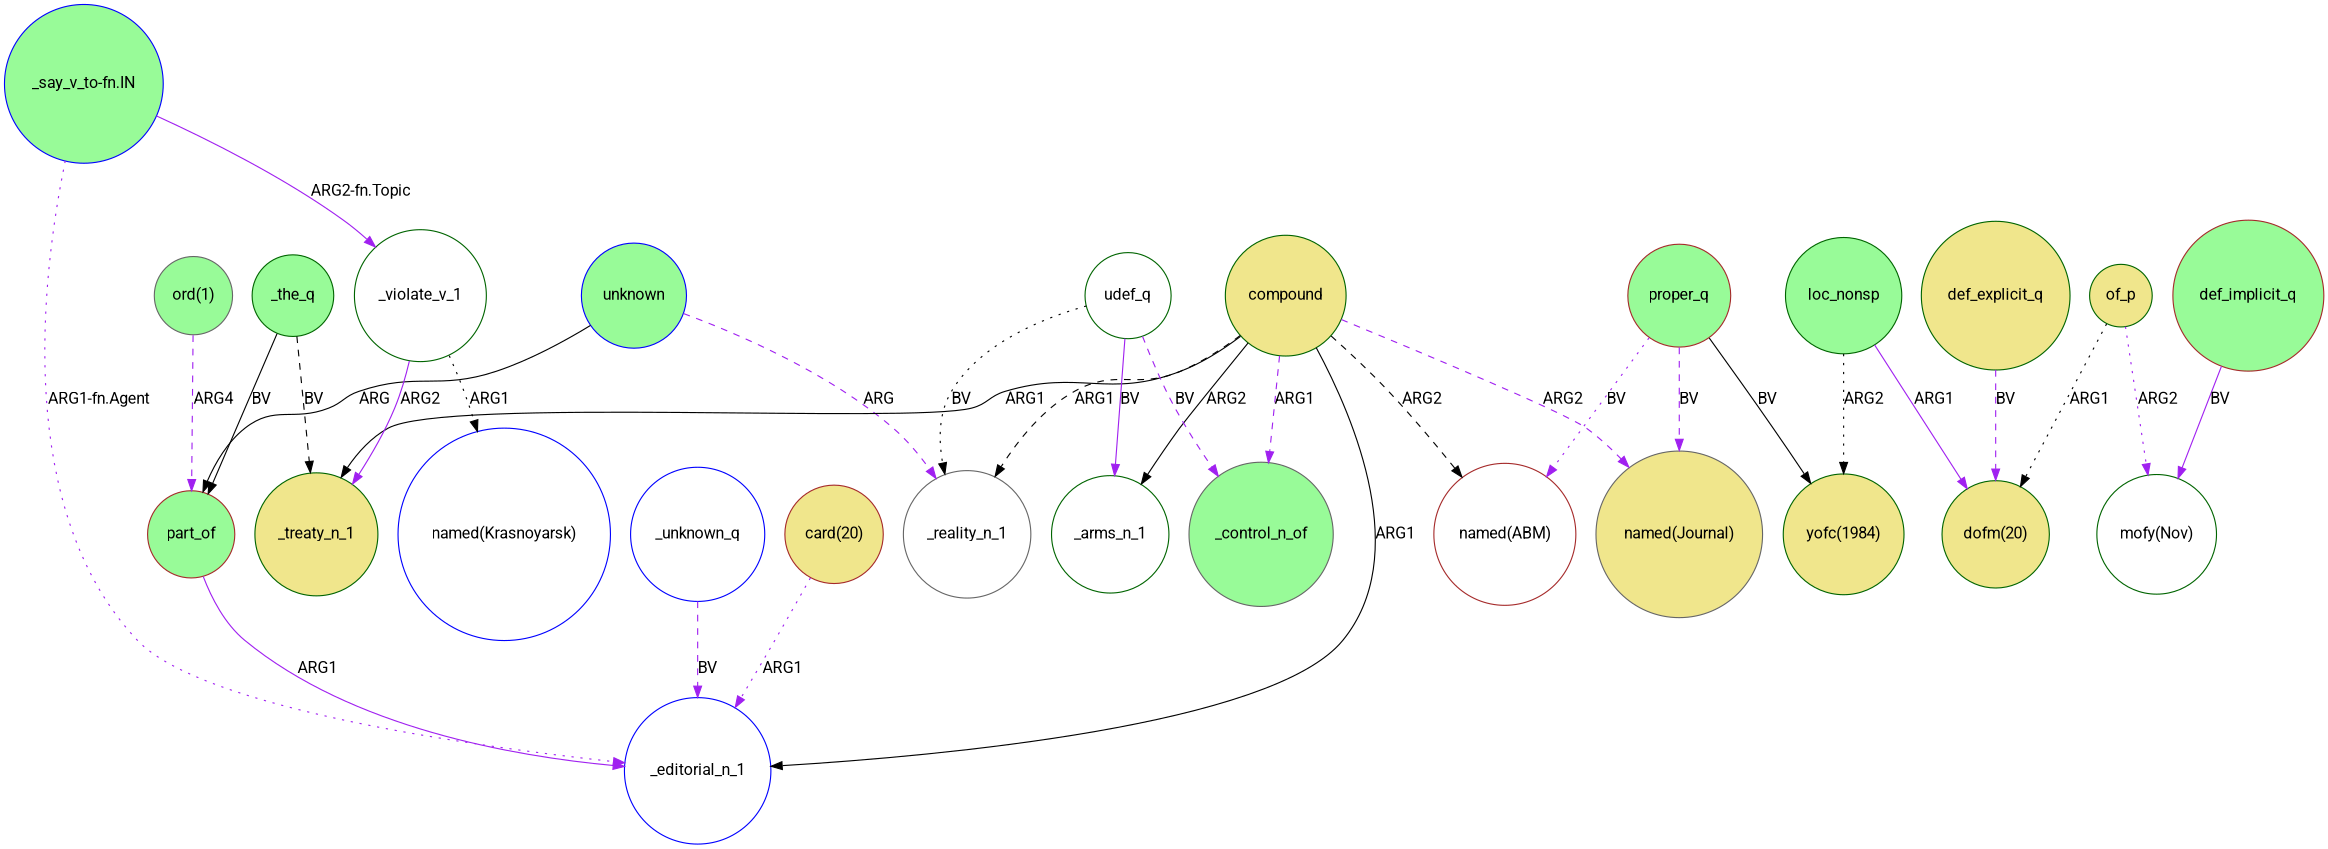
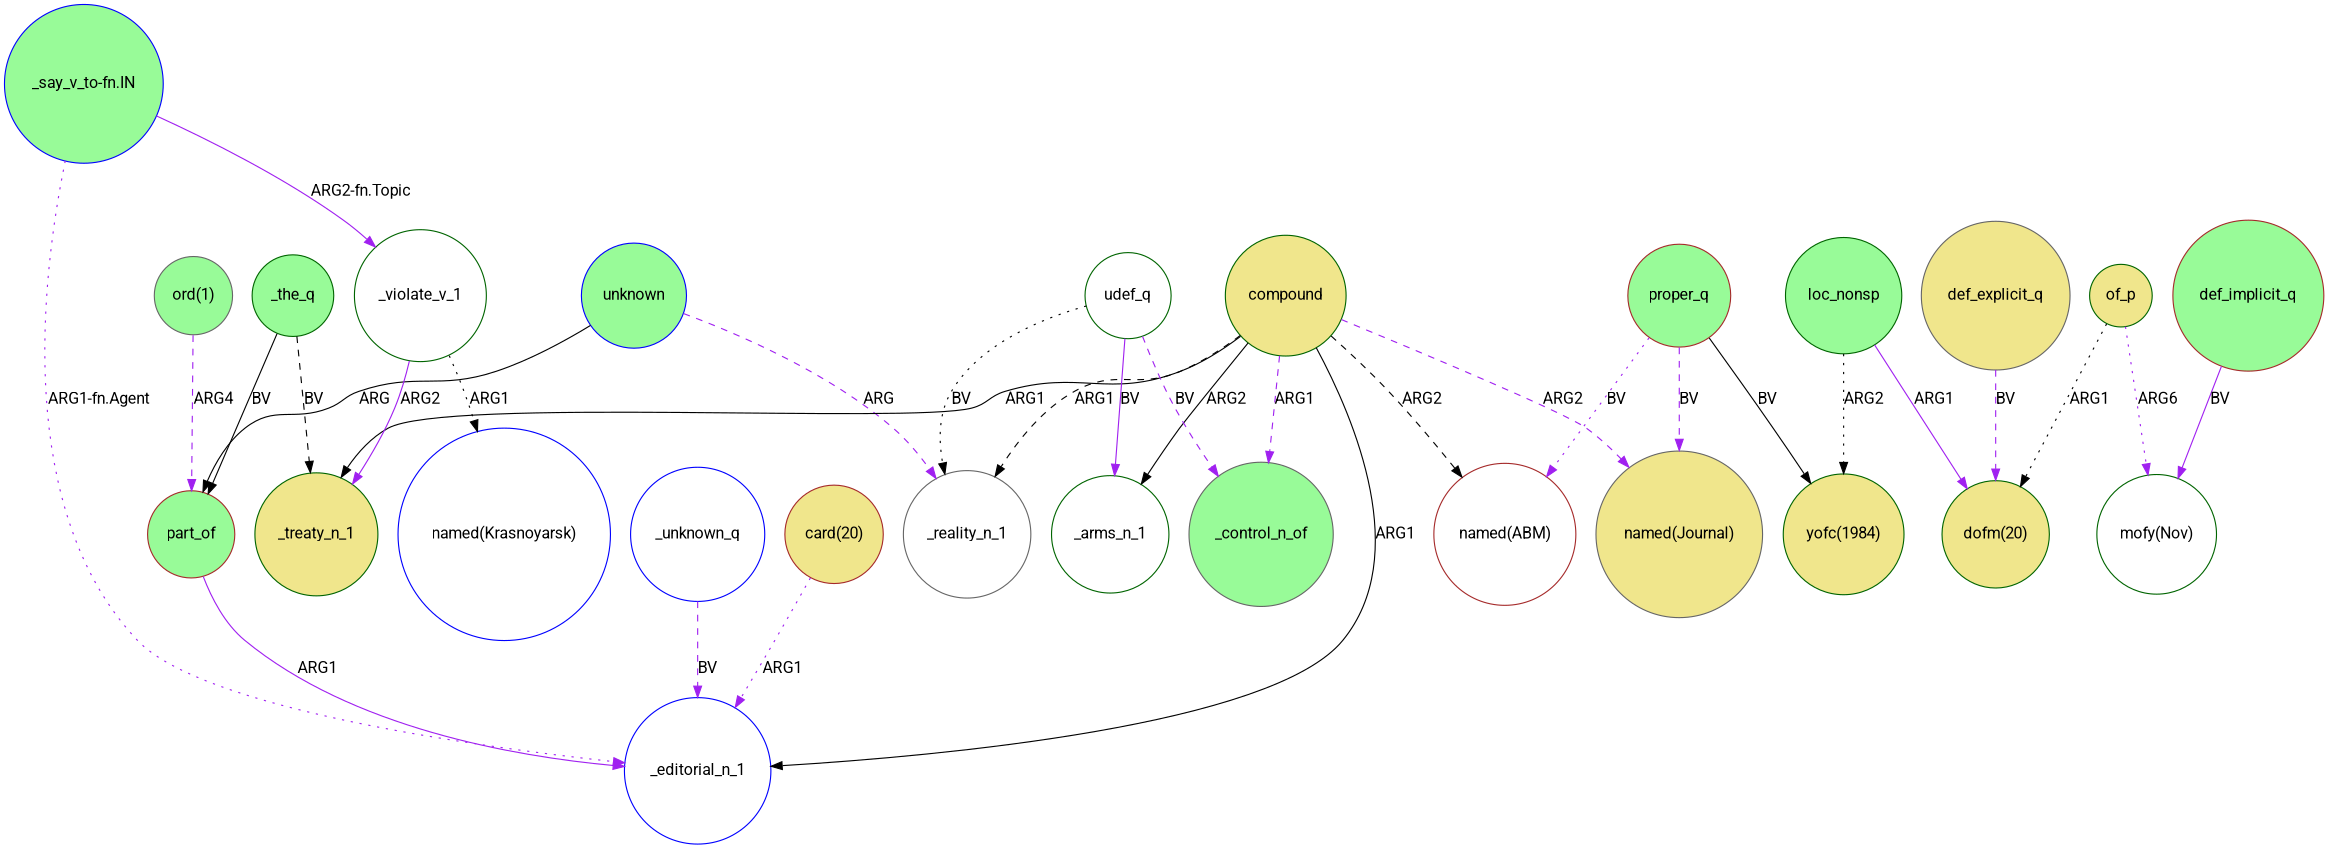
node "def_explicit_q": color darkgreen -> gray40
edge "of_p" -> "mofy(Nov)": label "ARG2" -> "ARG6"
